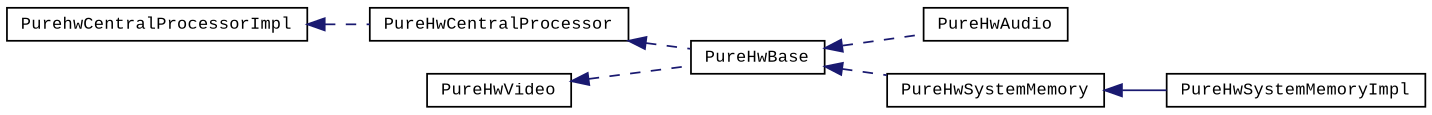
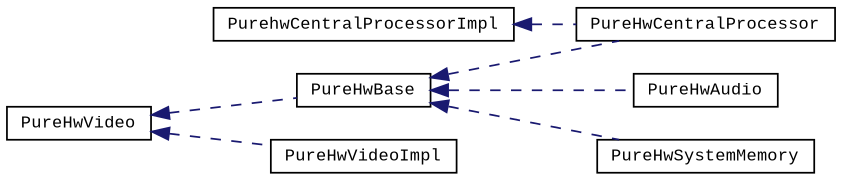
edge "PureHwBase" -> "PureHwCentralProcessor": reversed
node "PureHwSystemMemoryImpl": removed
node "PureHwVideoImpl": added
